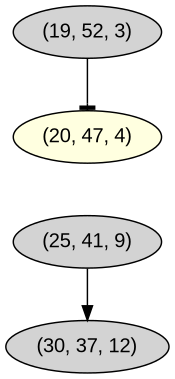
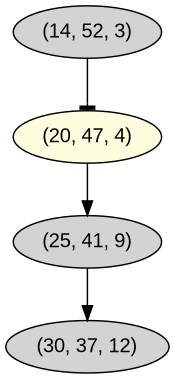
node "(19, 52, 3)": label "(19, 52, 3)" -> "(14, 52, 3)"
edge "(20, 47, 4)" -> "(25, 41, 9)": added
